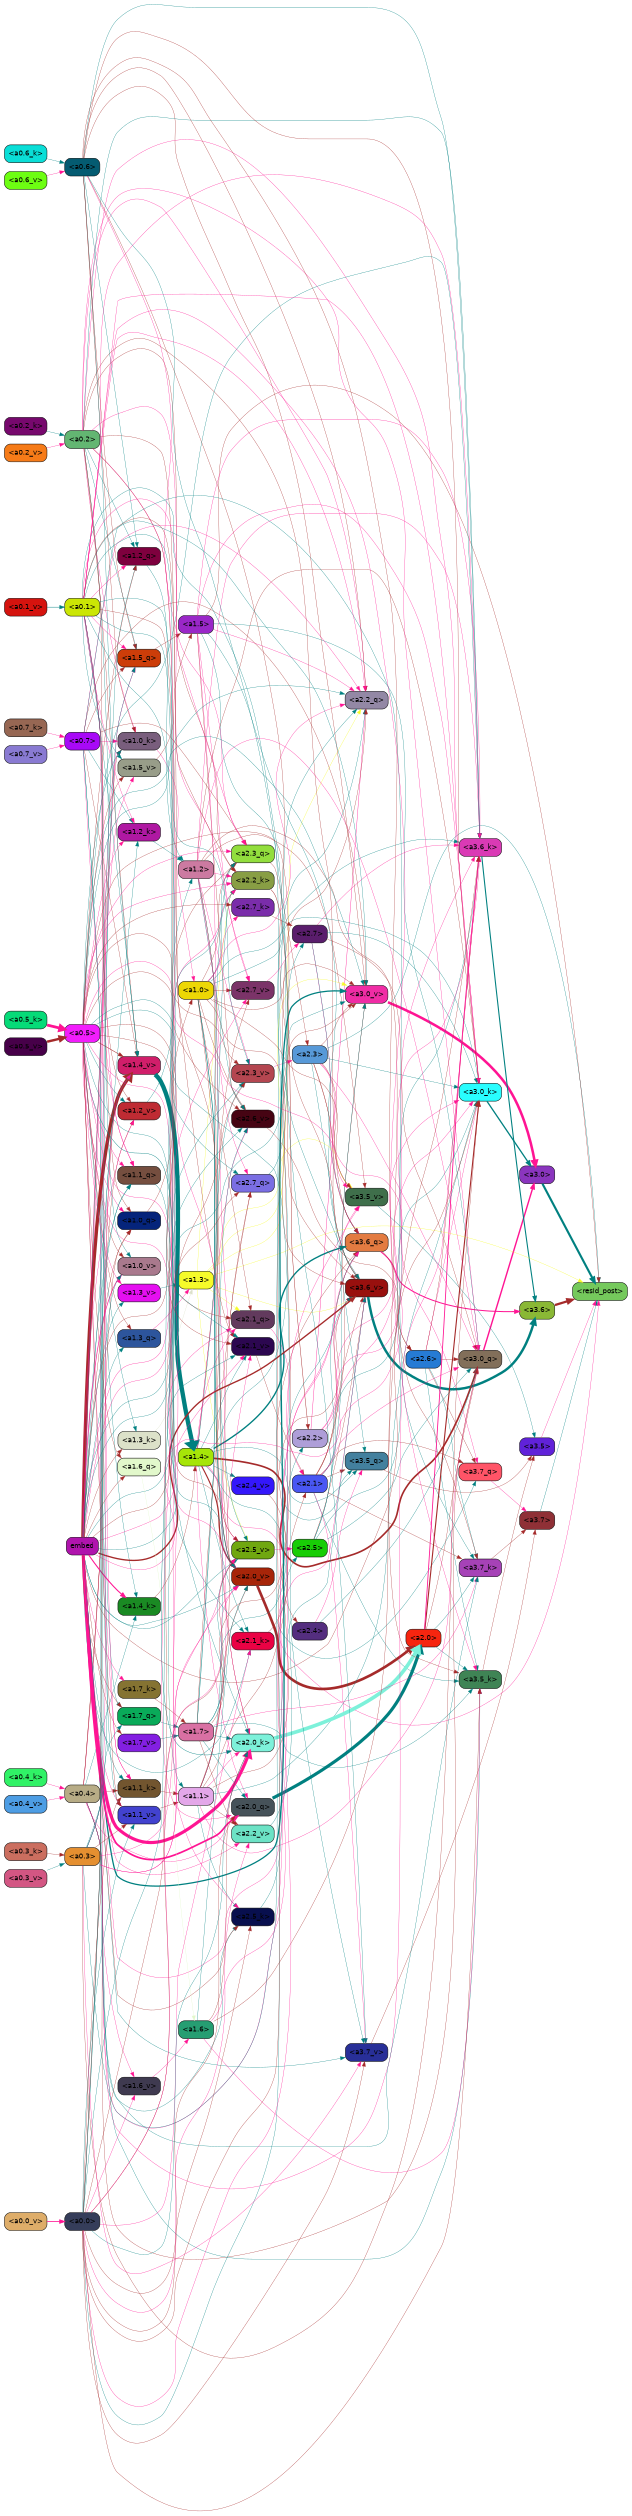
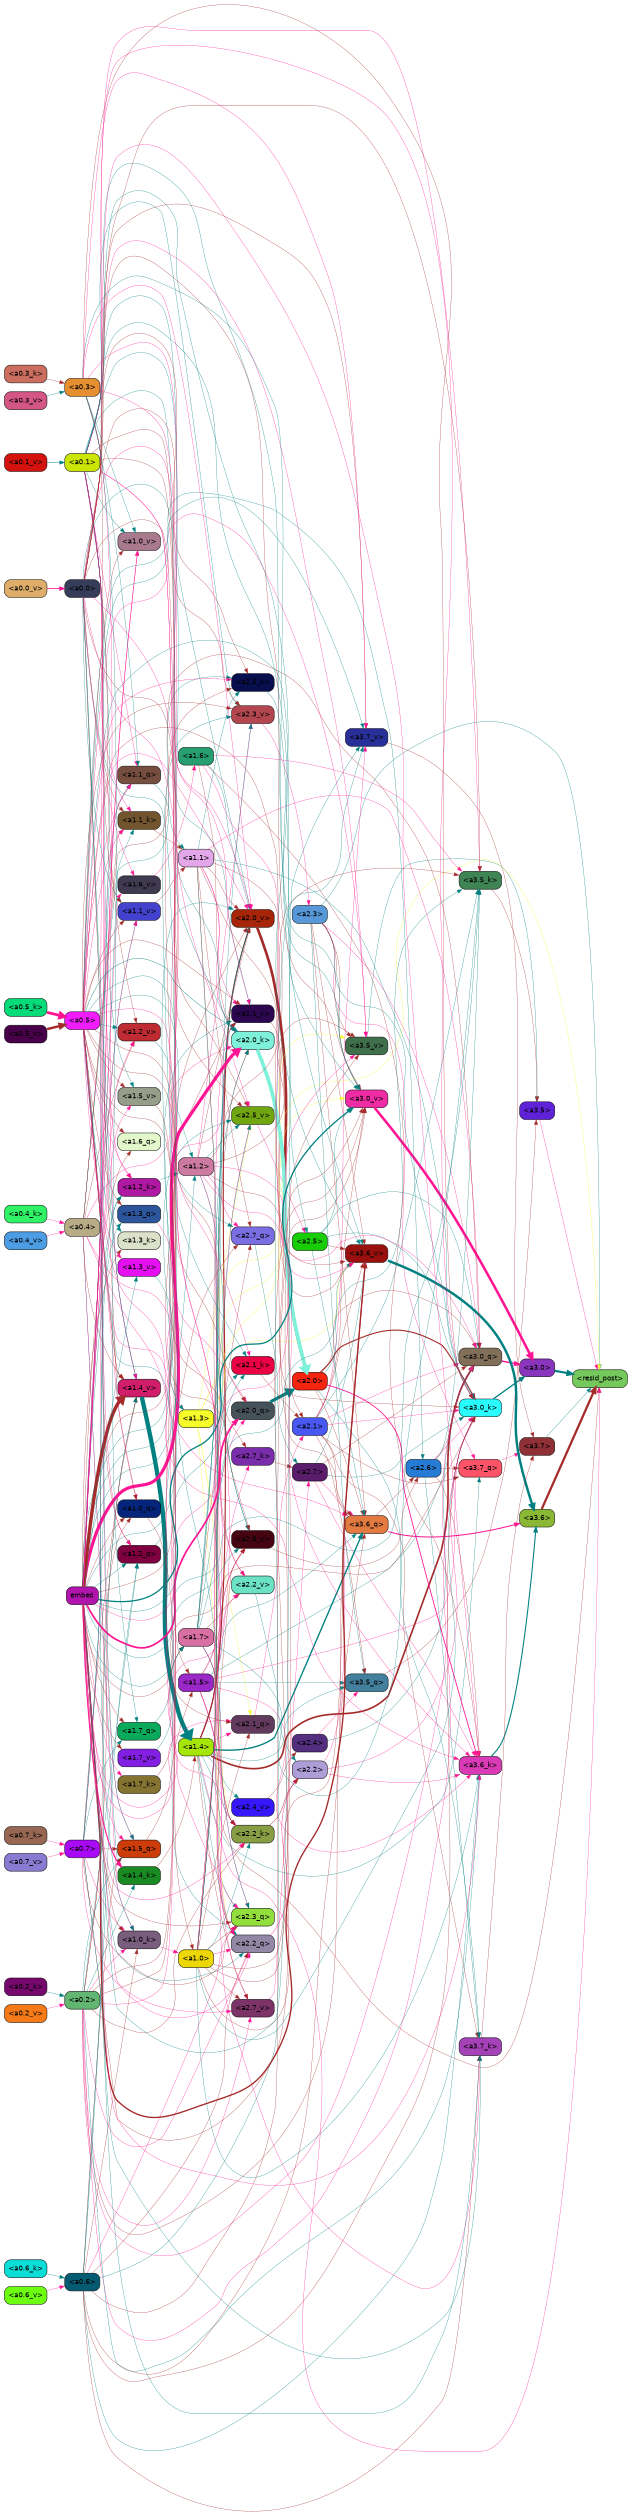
edge "<a0.5>" -> "<a3.6_k>": now "<a0.5>" -> "<a2.6>"
edge "<a2.3_q>" -> "<a2.3>": removed
edge "<a2.2>" -> "<a2.2_q>": reversed
edge "<a2.1>" -> "<a3.6_k>": removed
edge "<a2.0>" -> "<a3.6_q>": added
